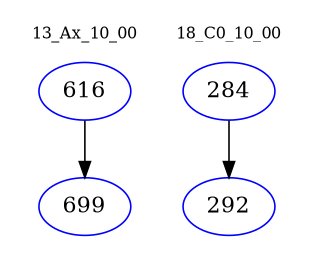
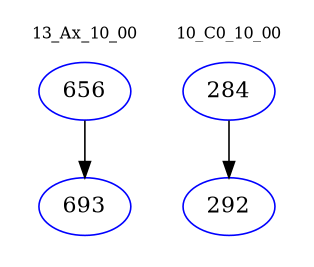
cluster "18_C0_10_00": label "18_C0_10_00" -> "10_C0_10_00"
node "616": label "616" -> "656"
node "699": label "699" -> "693"
